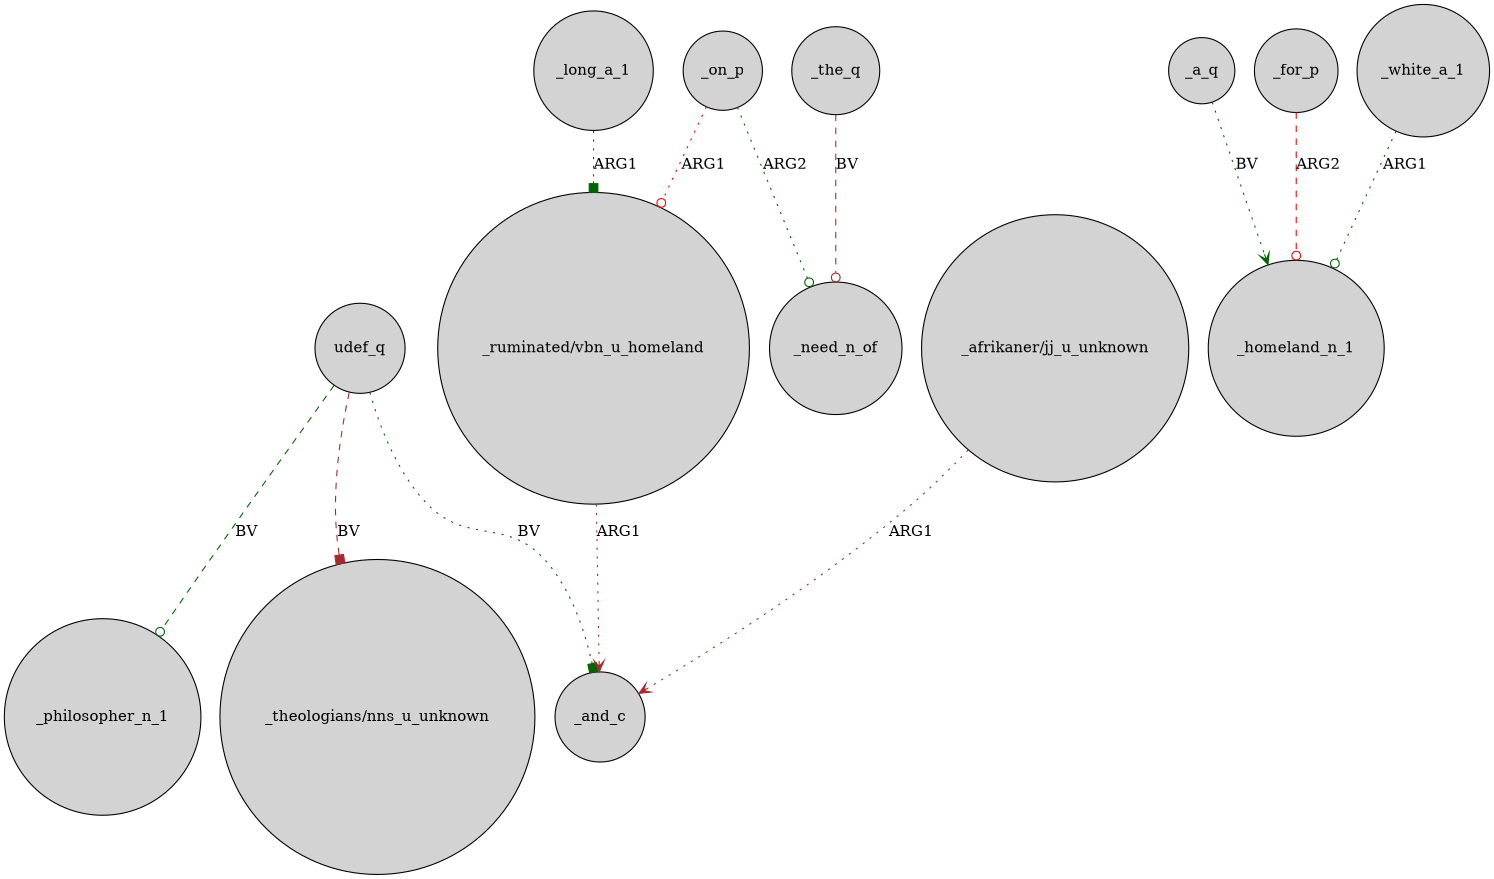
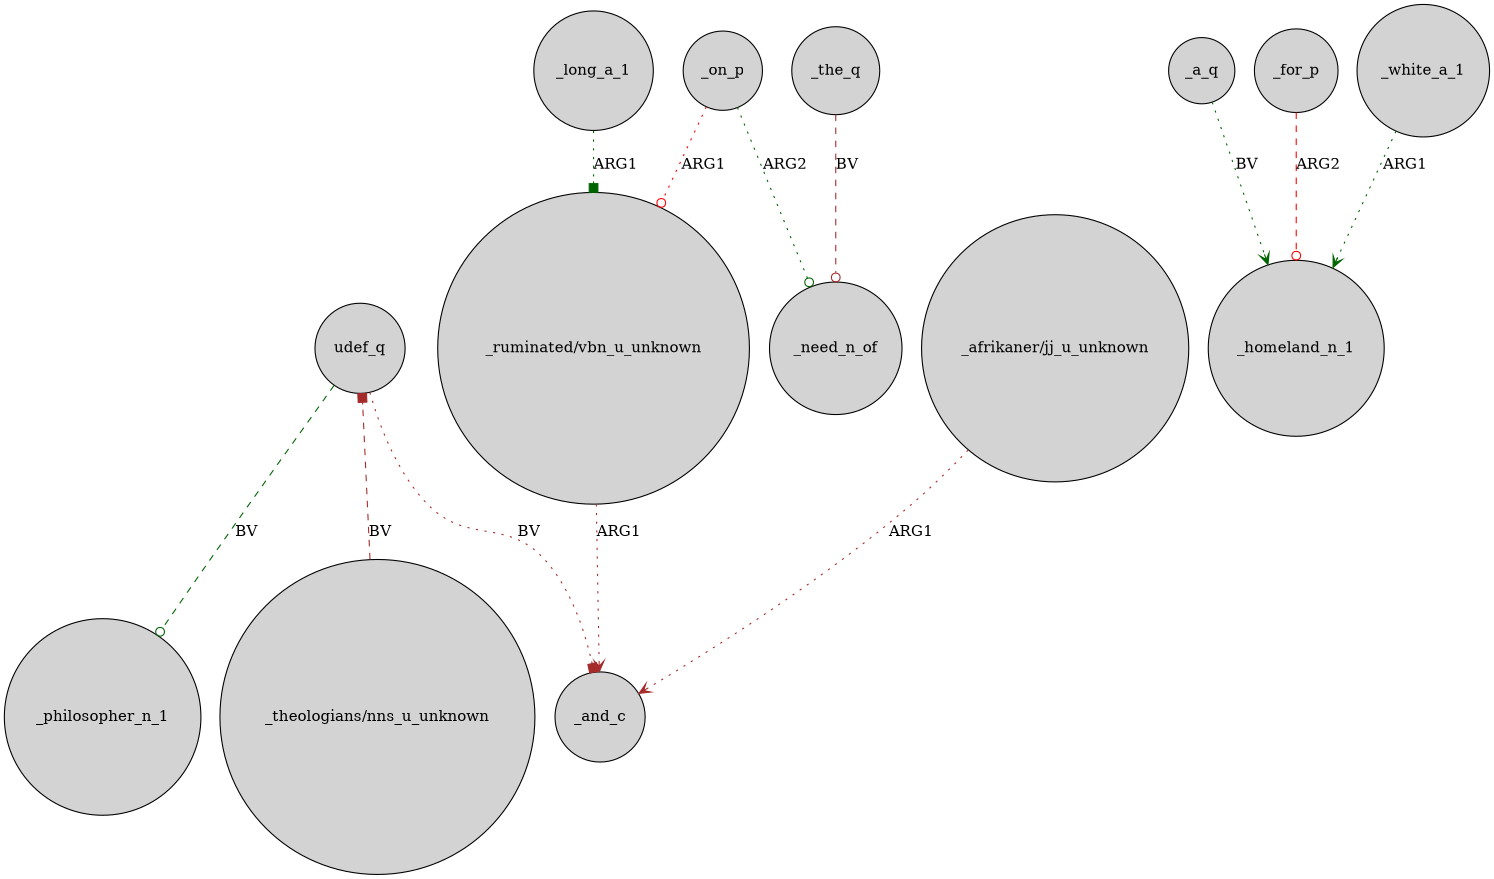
edge "_white_a_1" -> "_homeland_n_1": arrowhead odot -> vee
node "_ruminated/vbn_u_homeland": label "_ruminated/vbn_u_homeland" -> "_ruminated/vbn_u_unknown"
edge "udef_q" -> "_theologians/nns_u_unknown": reversed
edge "udef_q" -> "_and_c": color darkgreen -> brown
